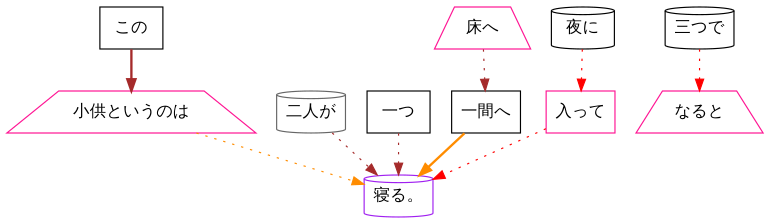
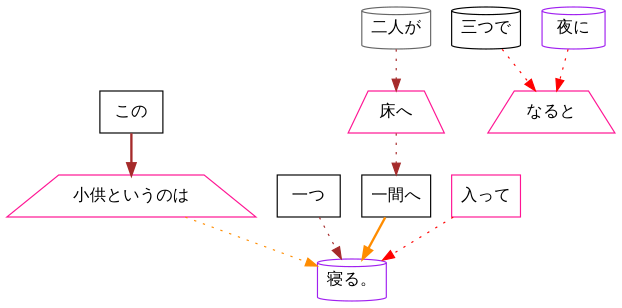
node "夜に": color black -> purple
edge "夜に" -> "入って": now "夜に" -> "なると"
edge "二人が" -> "寝る。": now "二人が" -> "床へ"
